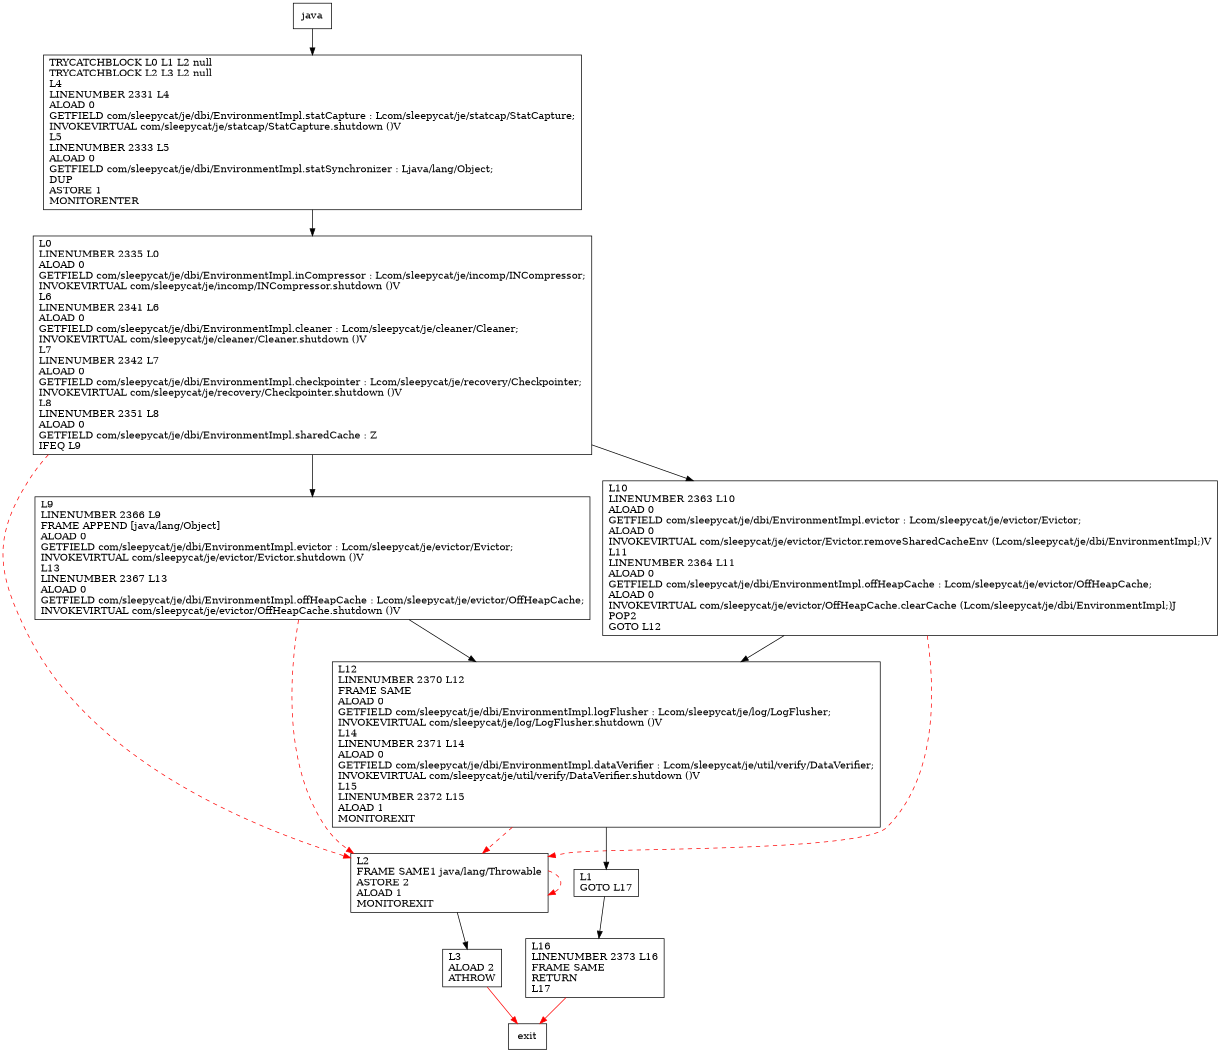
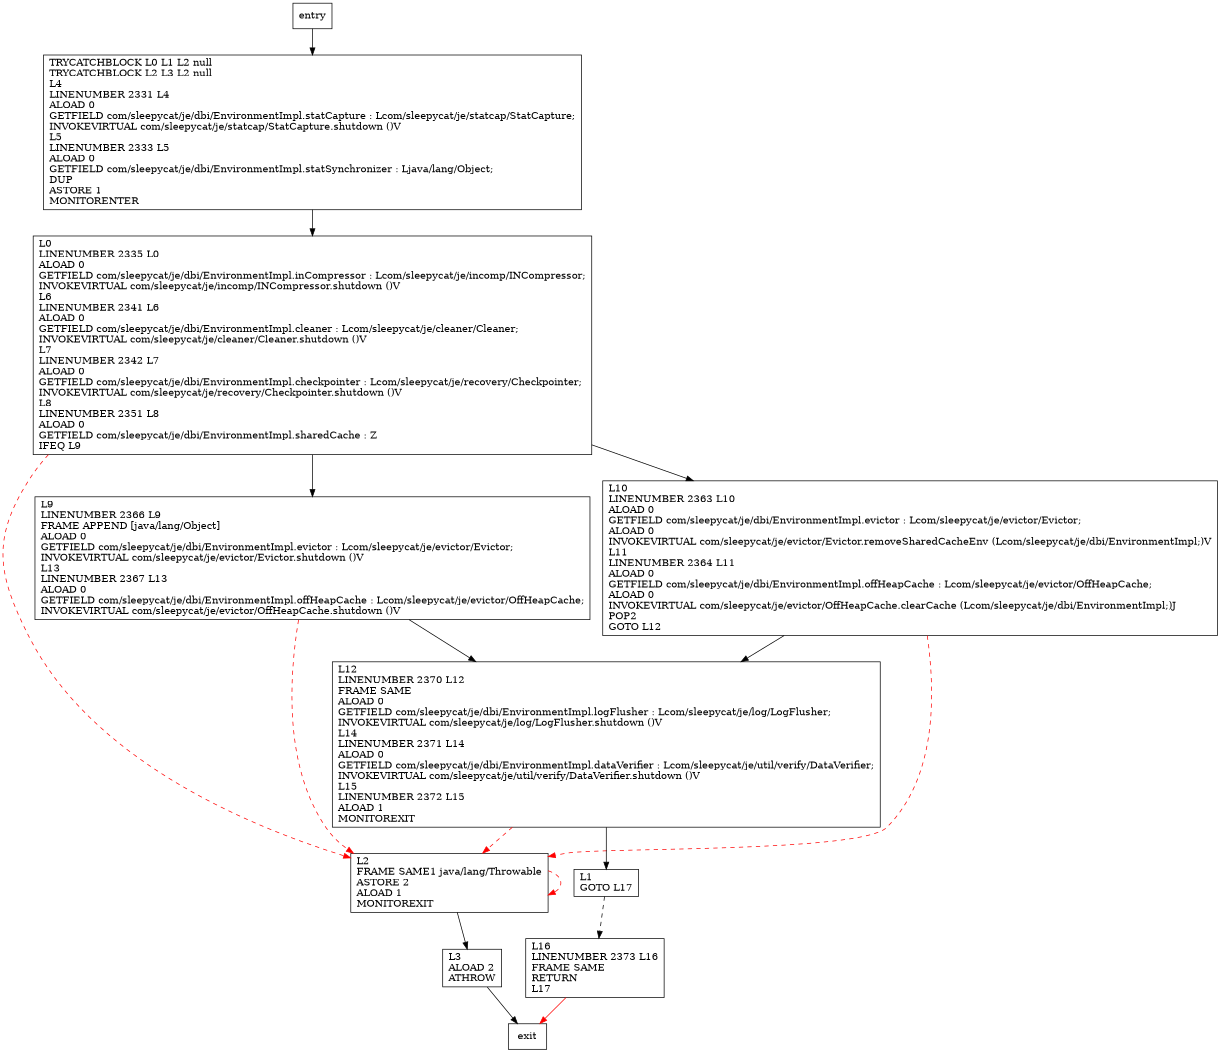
node "java": label "java" -> "entry"
edge "L1 GOTO L17" -> "L16 LINENUMBER 2373 L16 FRAME SAME RETURN L17": style solid -> dashed
edge "L3 ALOAD 2 ATHROW" -> "exit": color red -> black
